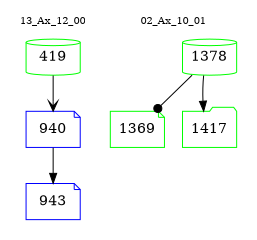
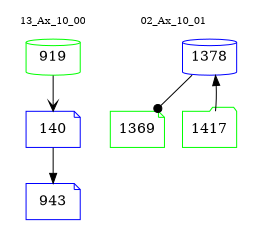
cluster "13_Ax_12_00": label "13_Ax_12_00" -> "13_Ax_10_00"
node "419": label "419" -> "919"
node "1378": color green -> blue
edge "1378" -> "1417": reversed
node "940": label "940" -> "140"
